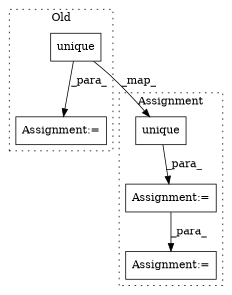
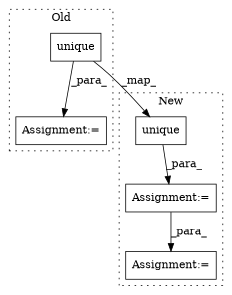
cluster "Assignment": label "Assignment" -> "New"
